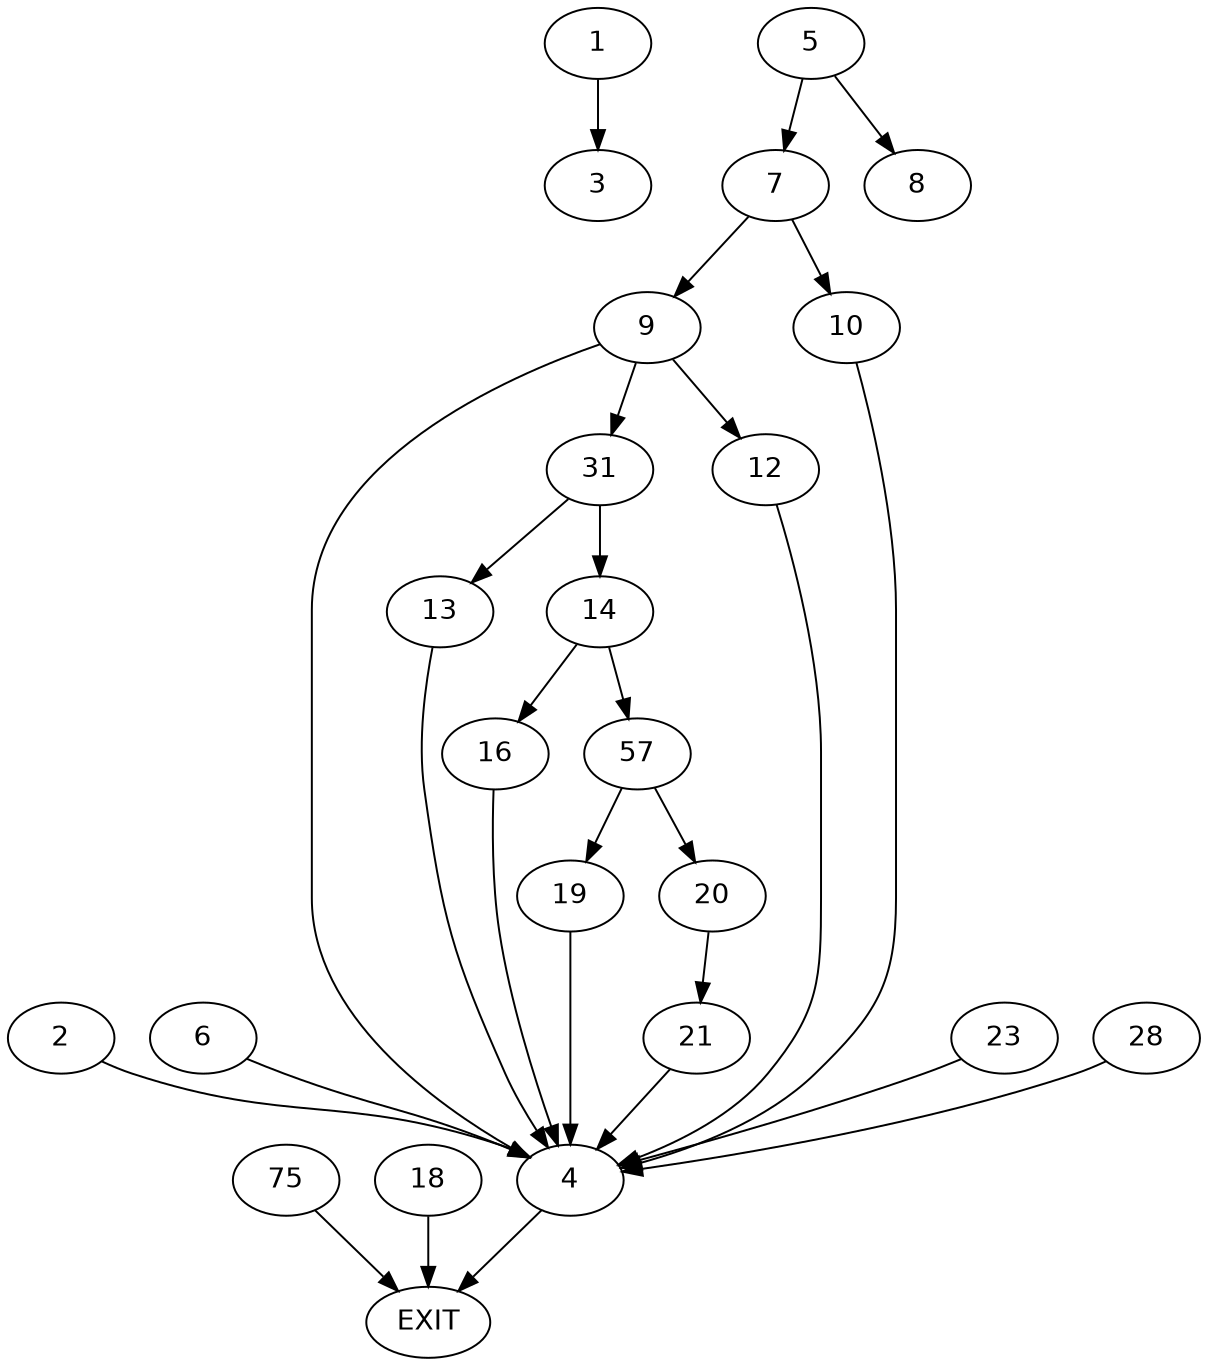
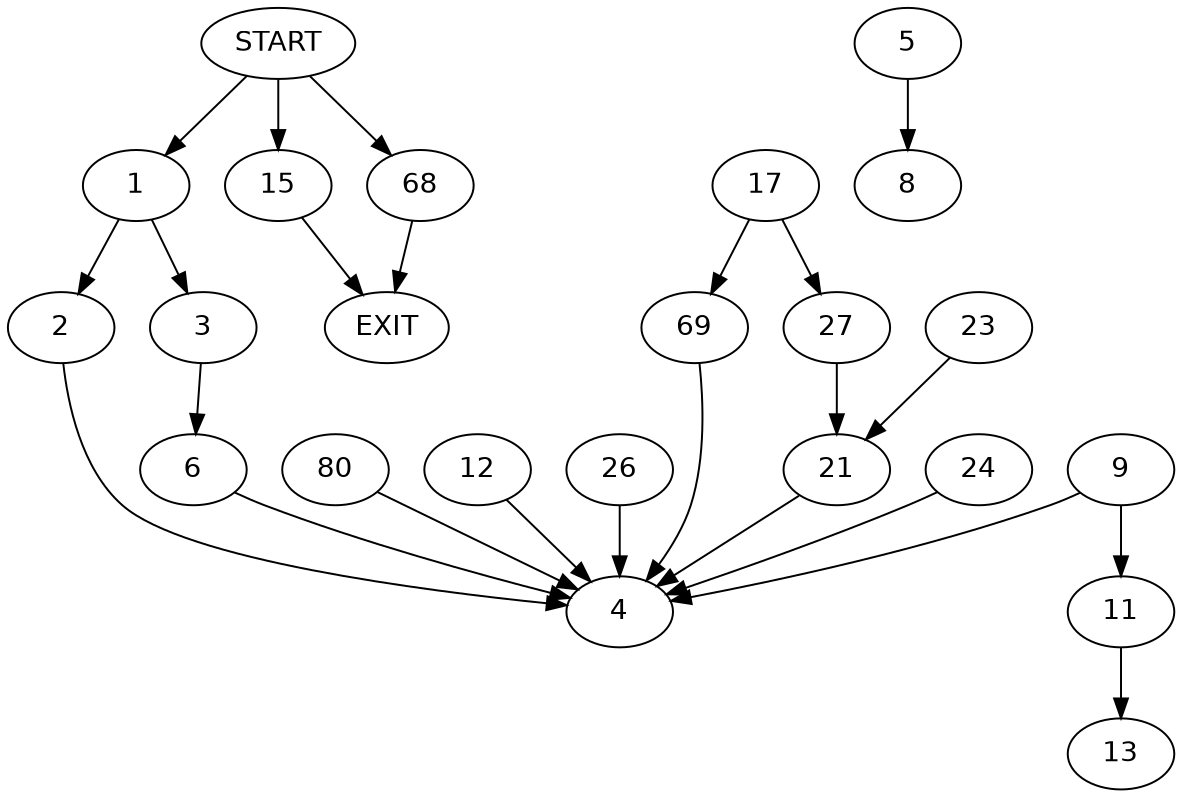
node "START": added
node "7": removed
edge "1" -> "2": added
node "10": label "10" -> "80"
edge "3" -> "6": added
edge "9" -> "12": removed
node "31": label "31" -> "11"
node "14": removed
node "16": label "16" -> "26"
node "57": label "57" -> "17"
node "19": label "19" -> "69"
node "20": label "20" -> "27"
edge "13" -> "4": removed
node "28": label "28" -> "24"
edge "23" -> "4": now "23" -> "21"
node "75": label "75" -> "15"
node "18": label "18" -> "68"
edge "4" -> "EXIT": removed
